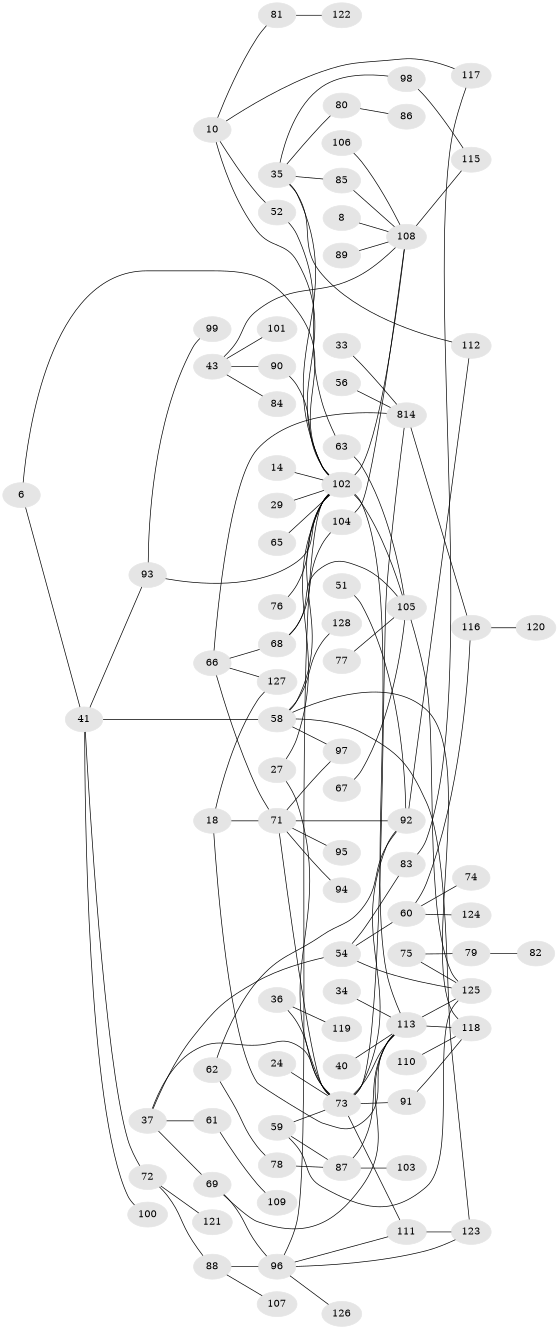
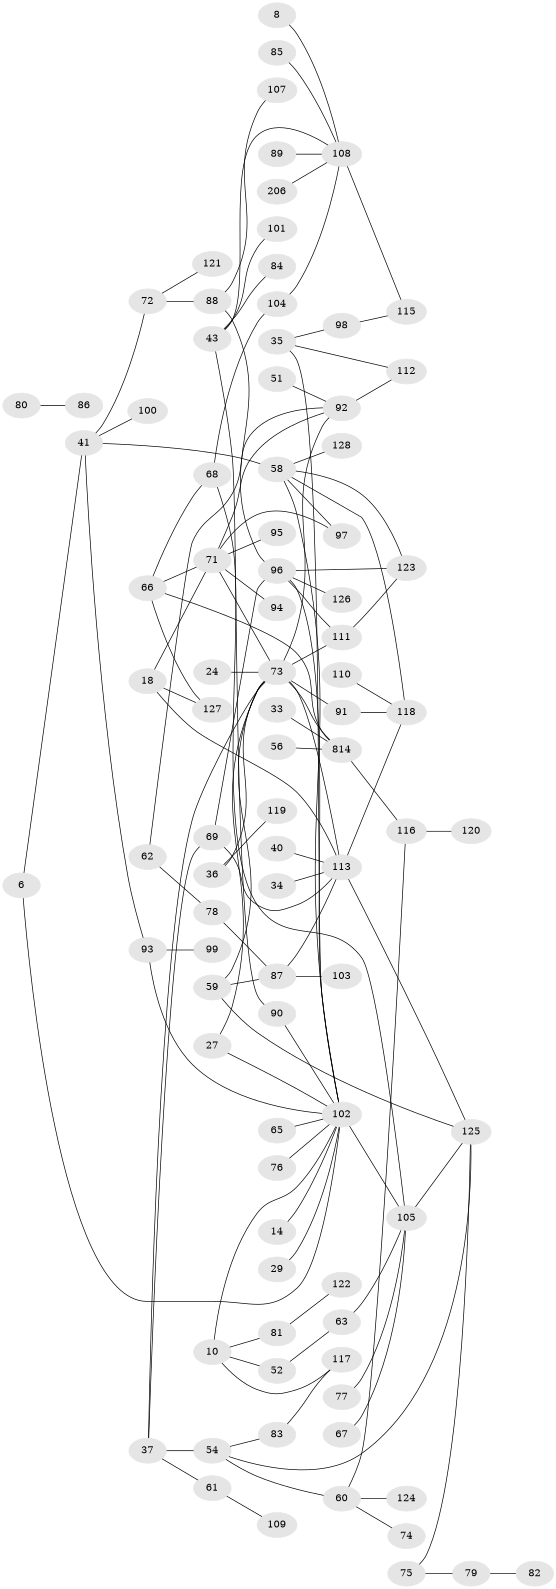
edge "80" -- "35": removed
node "106": label "106" -> "206"
edge "35" -- "85": removed
edge "108" -- "102": removed
edge "102" -- "113": removed
